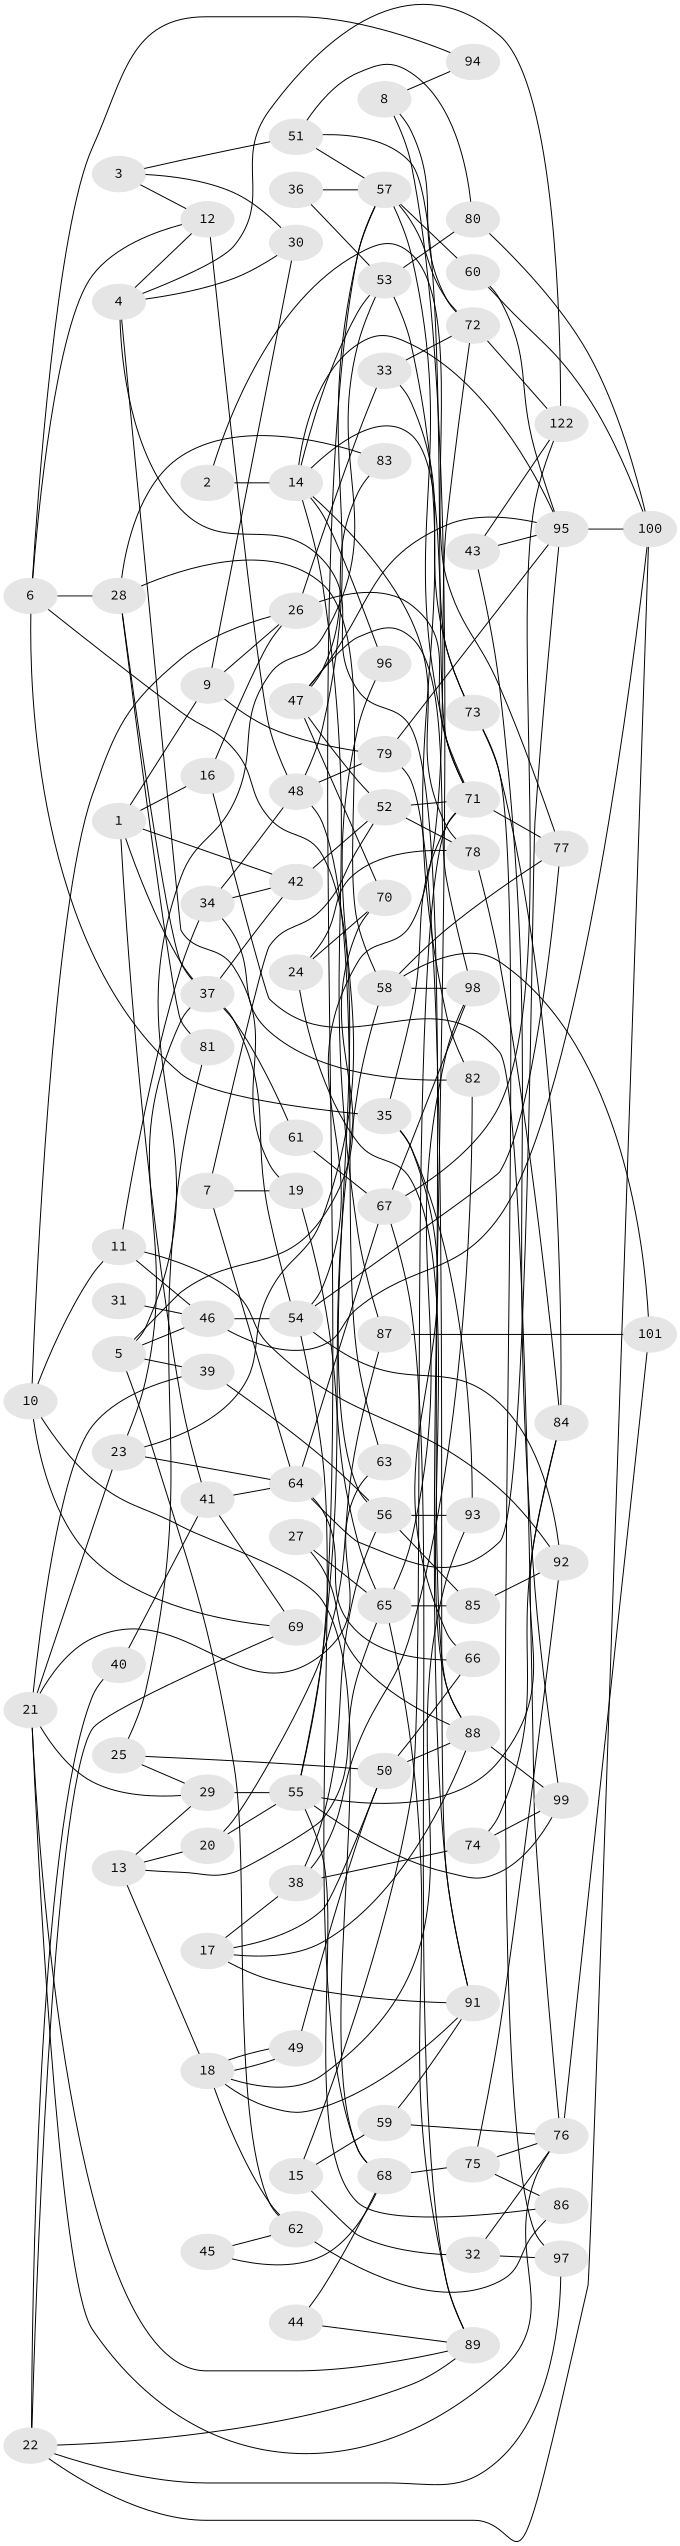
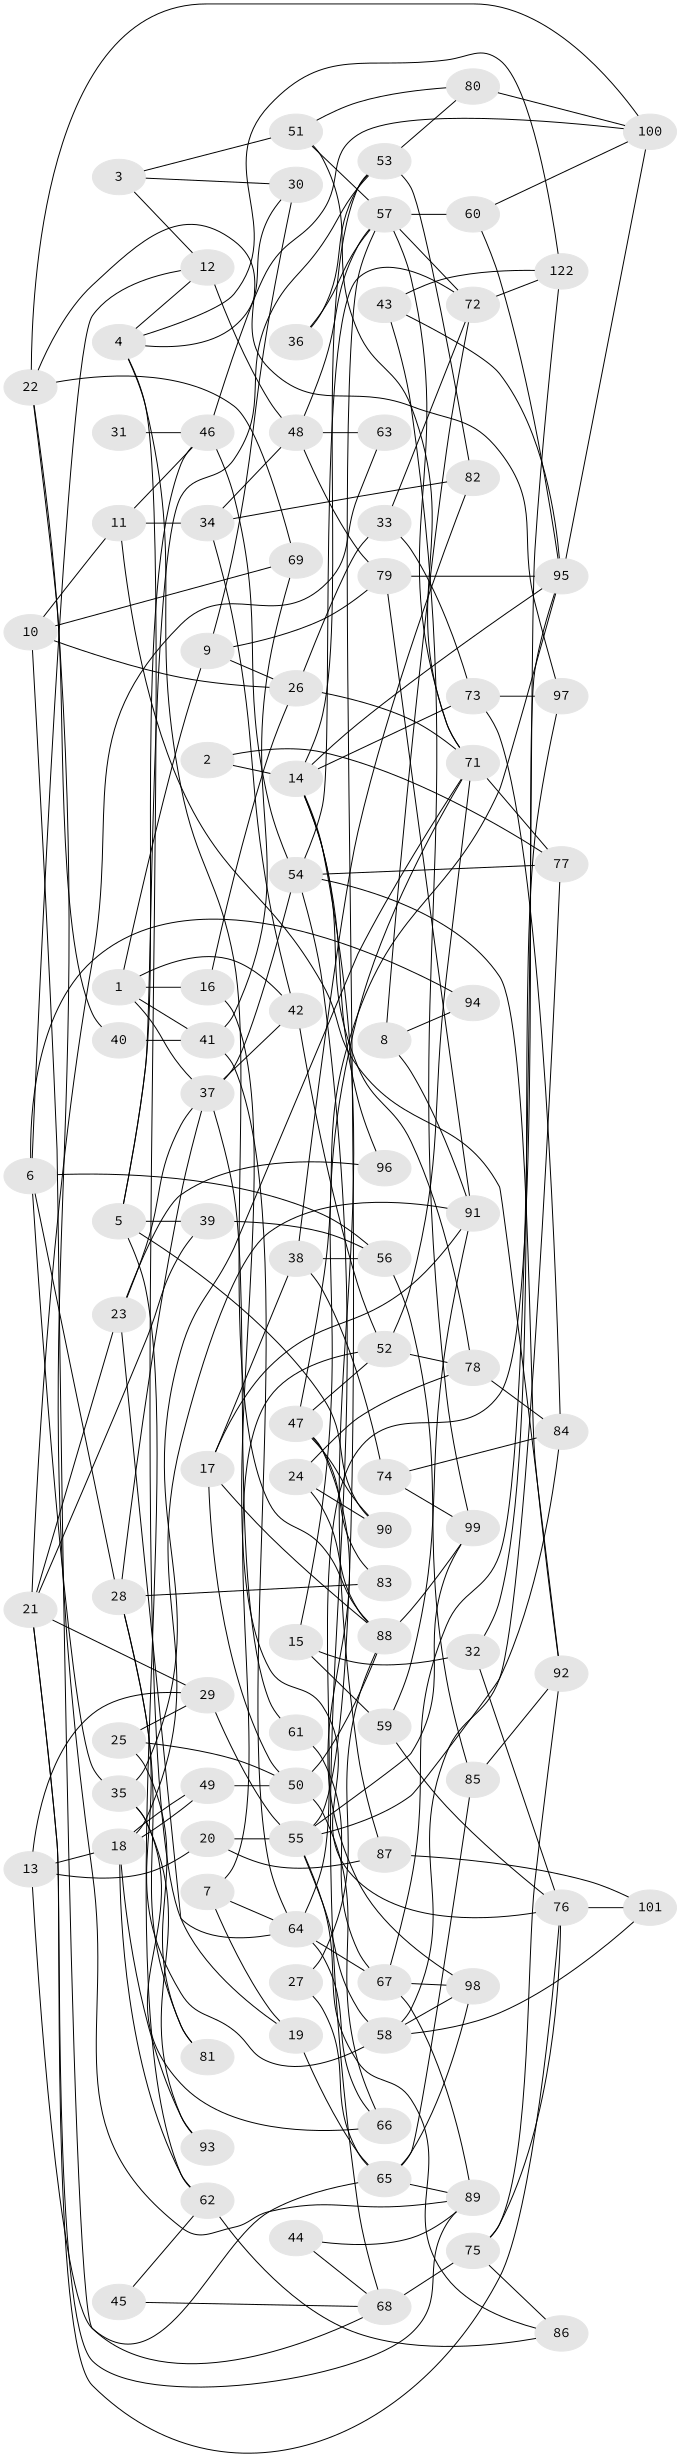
node "70": label "70" -> "90"
edge "56" -- "93": removed
